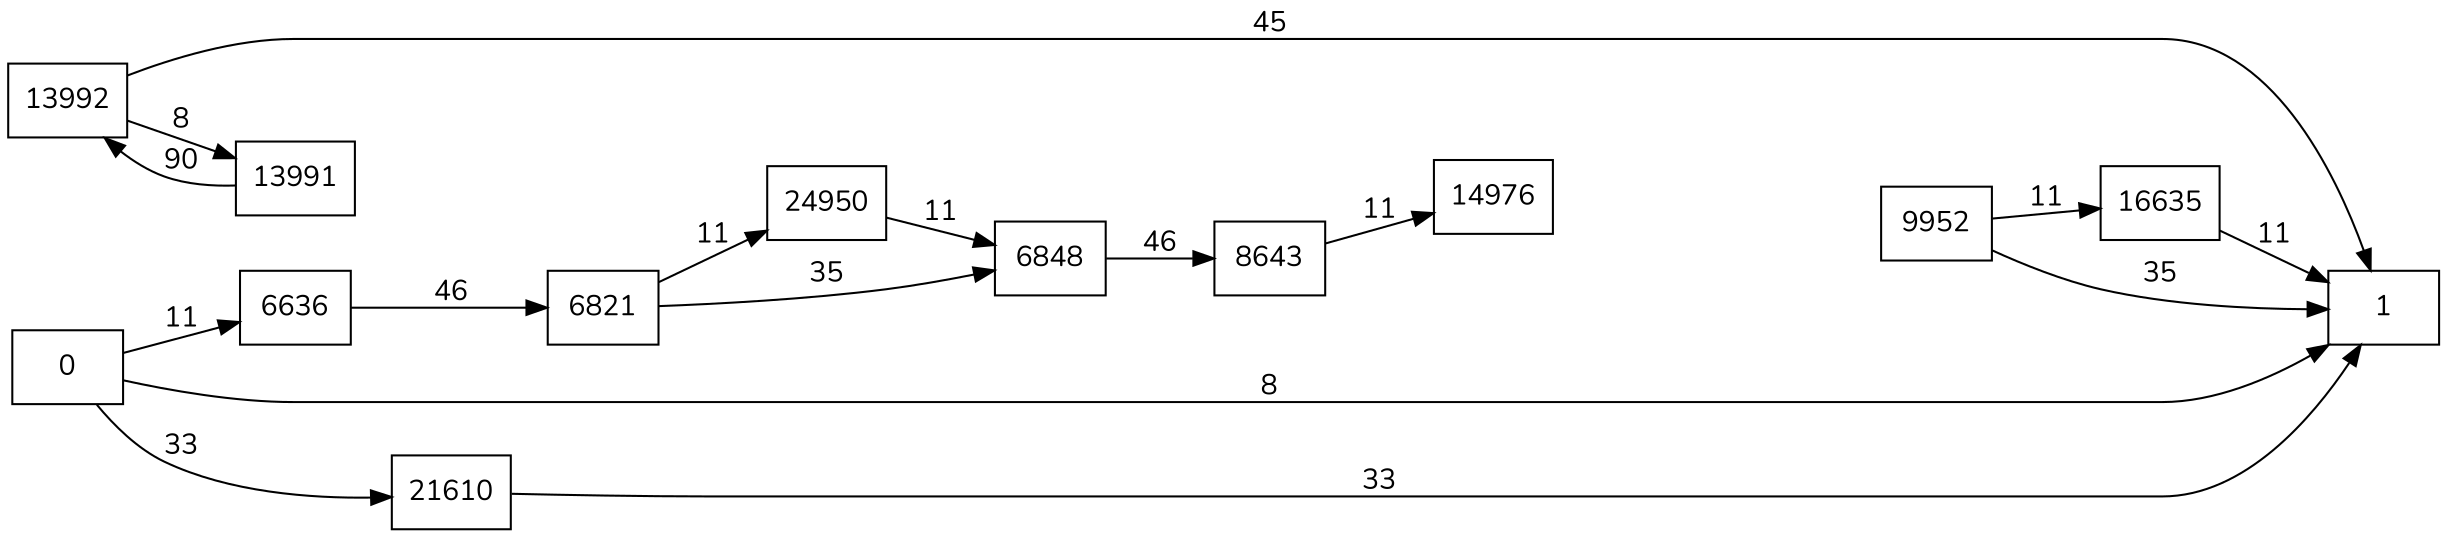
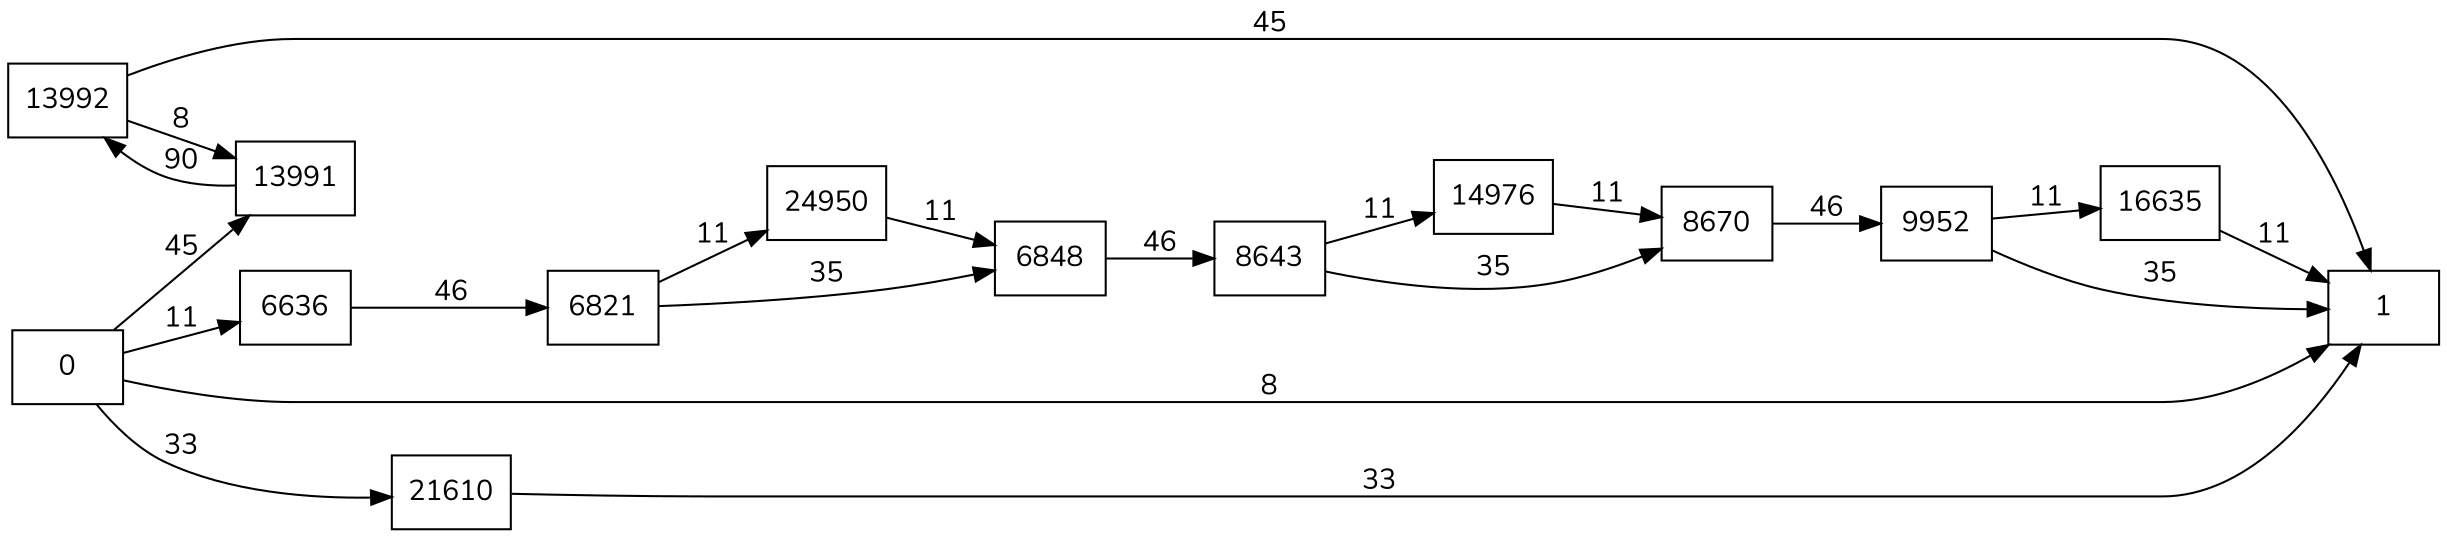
node "8670": added
edge "0" -> "13991": added, label "45"
